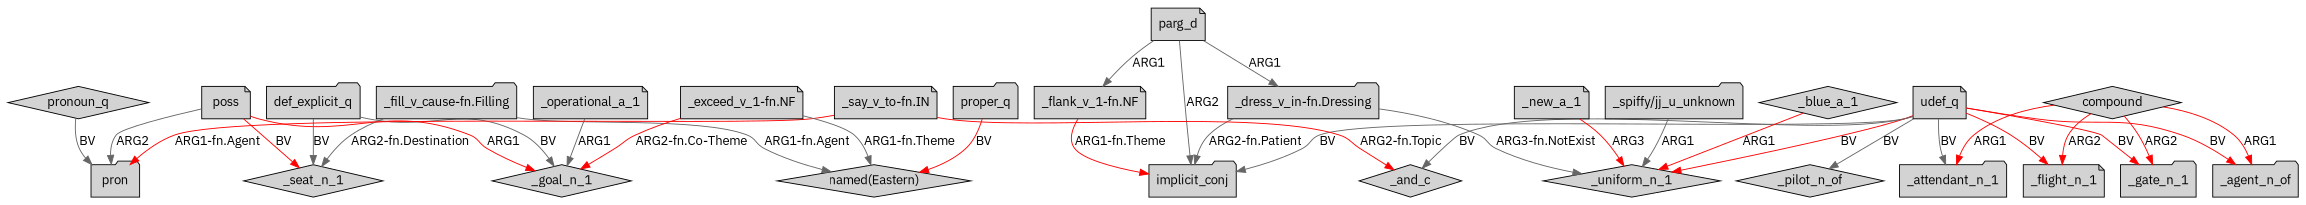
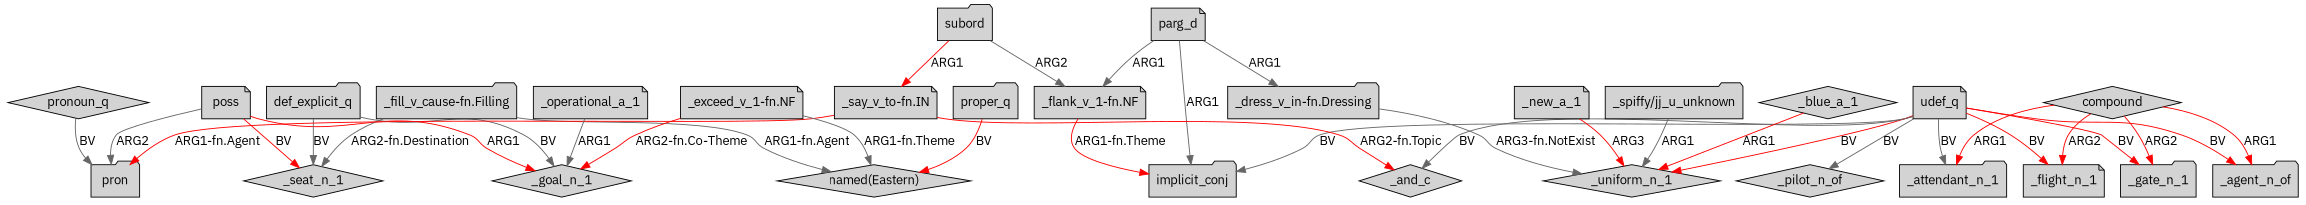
node "subord": added
edge "parg_d" -> "implicit_conj": label "ARG2" -> "ARG1"
edge "_dress_v_in-fn.Dressing" -> "implicit_conj": removed, label "ARG2-fn.Patient"
